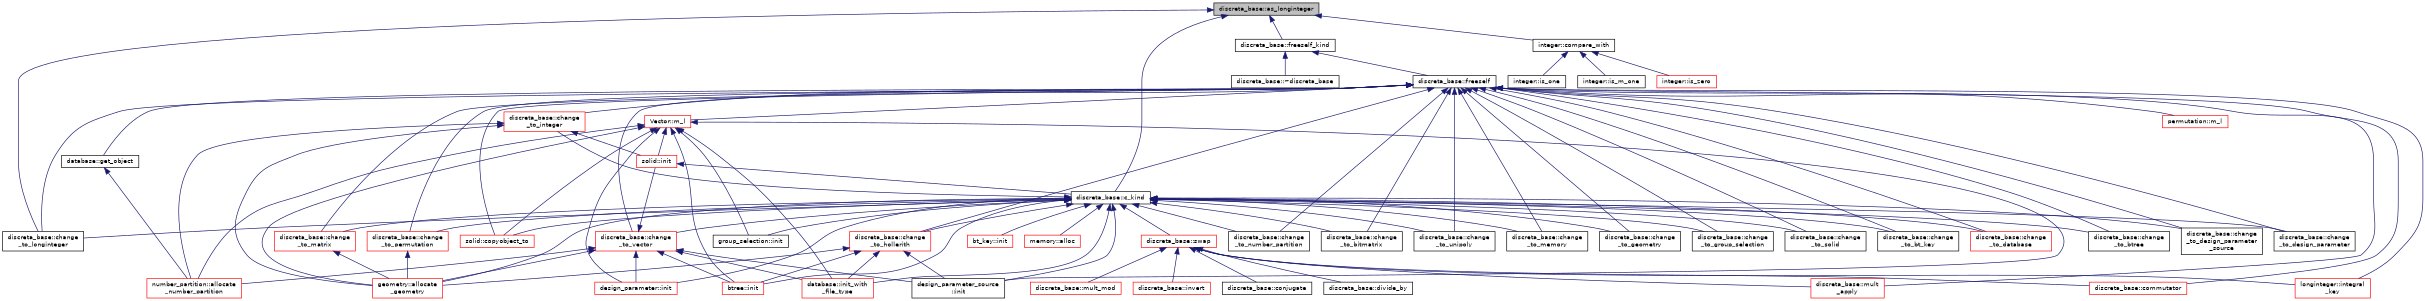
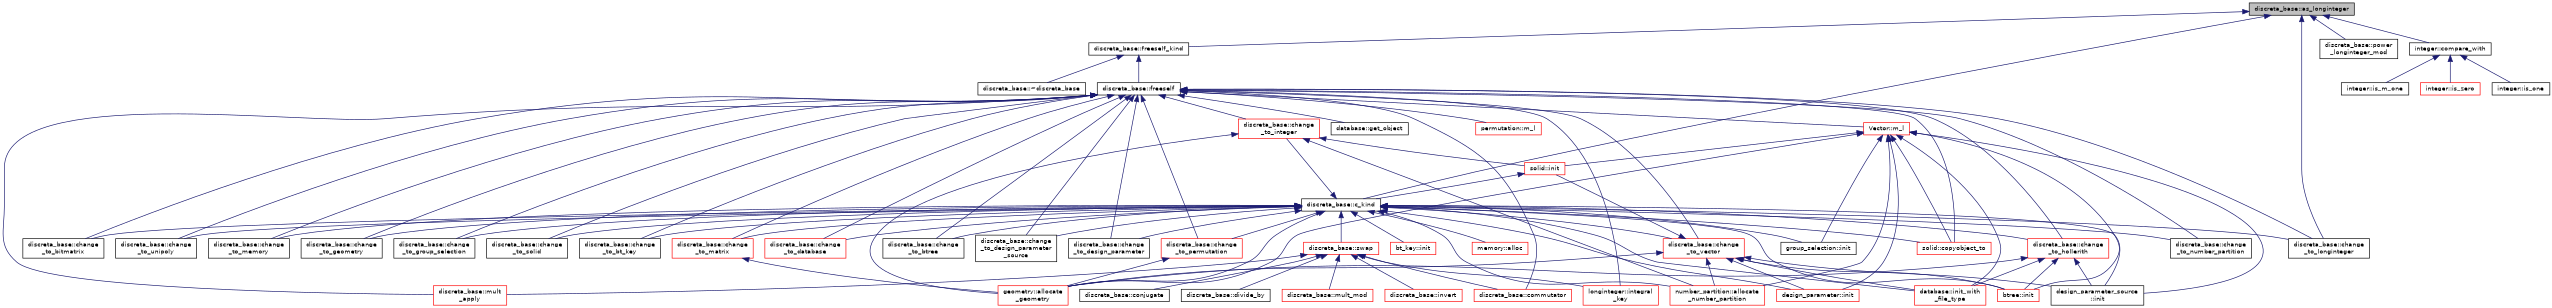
node "discreta_base::power _longinteger_mod": added
edge "number_partition::allocate _number_partition" -> "database::get_object": now "number_partition::allocate _number_partition" -> "discreta_base::c_kind"
